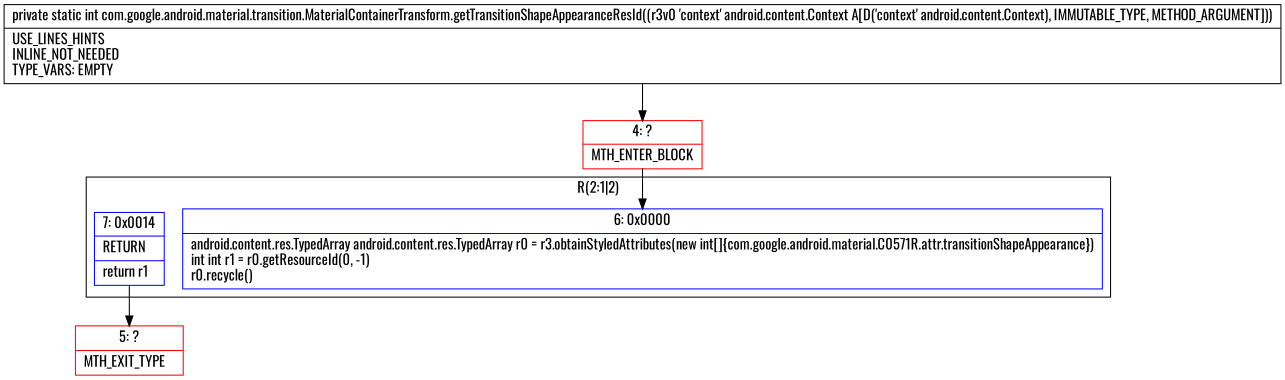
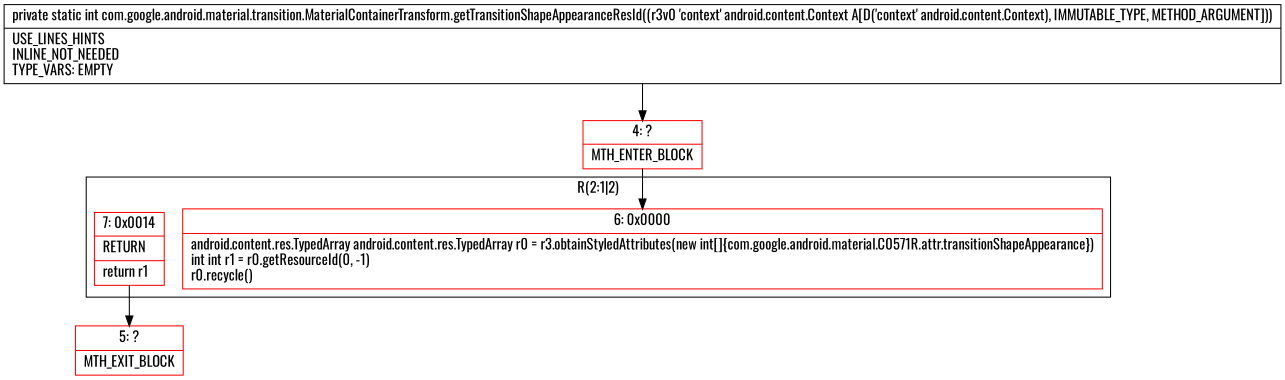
node "7: 0x0014": color blue -> red
node "6: 0x0000": color blue -> red
node "5: ?": text "MTH_EXIT_TYPE" -> "MTH_EXIT_BLOCK"
